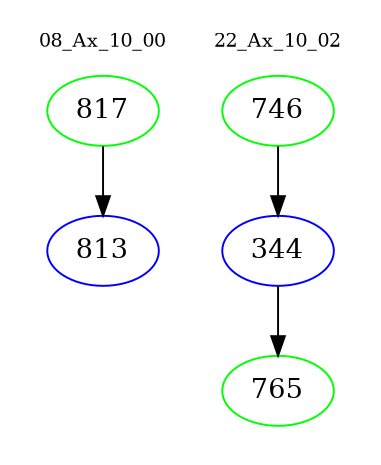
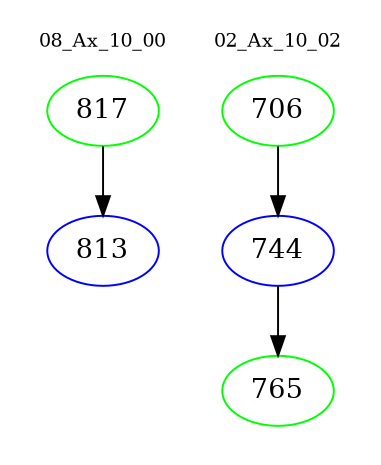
cluster "22_Ax_10_02": label "22_Ax_10_02" -> "02_Ax_10_02"
node "746": label "746" -> "706"
node "344": label "344" -> "744"
